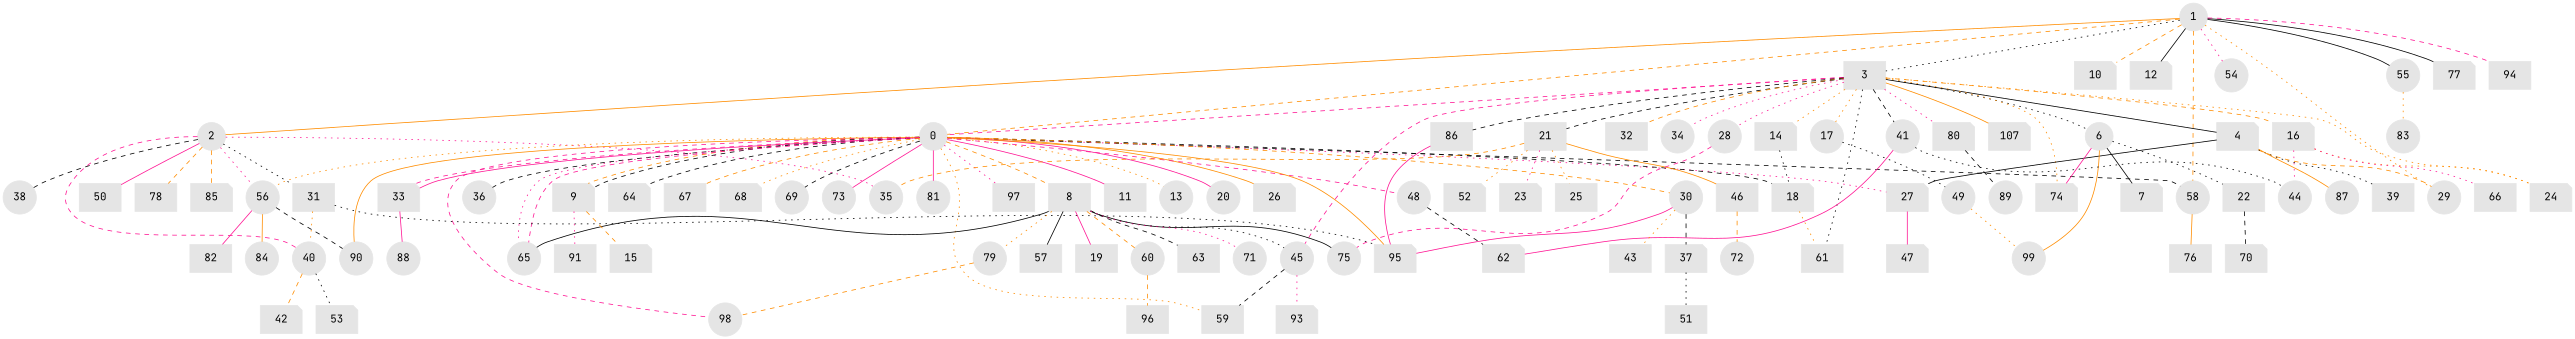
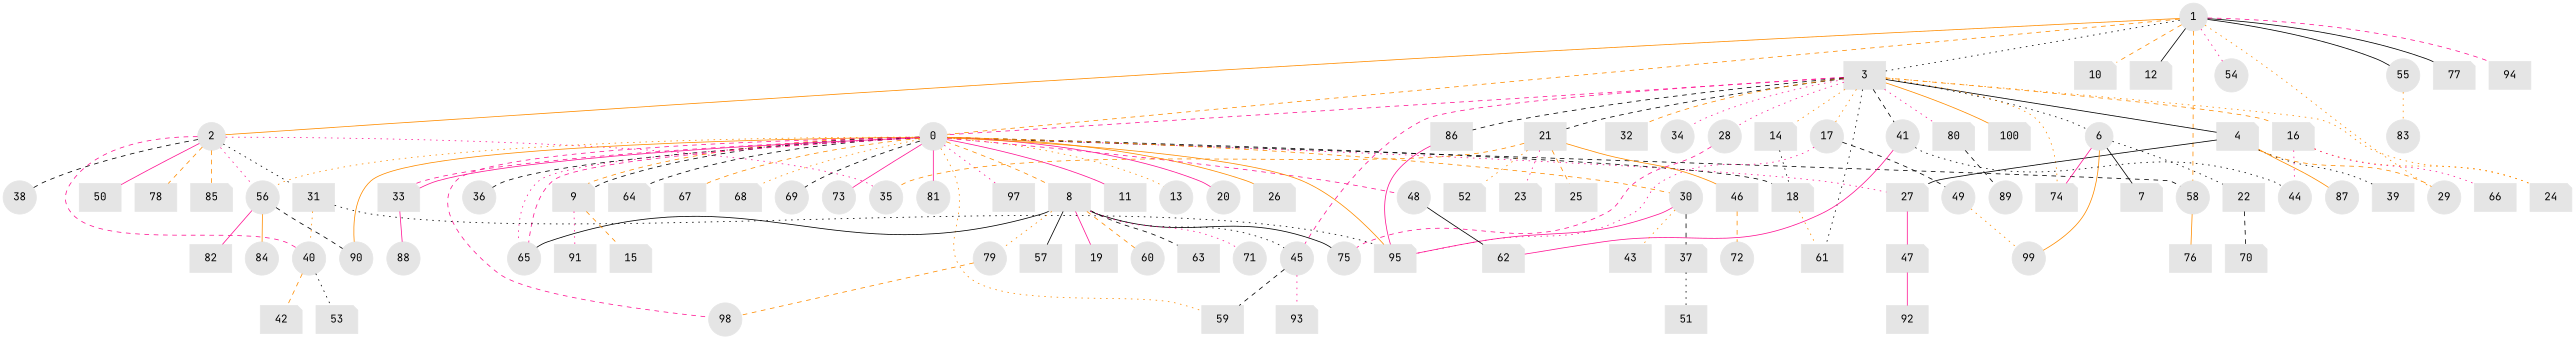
node "107": label "107" -> "100"
edge "17" -- "49": style dotted -> dashed
edge "21" -- "25": style dotted -> dashed
edge "17" -- "95": added
edge "48" -- "62": style dashed -> solid
node "96": removed
node "92": added
